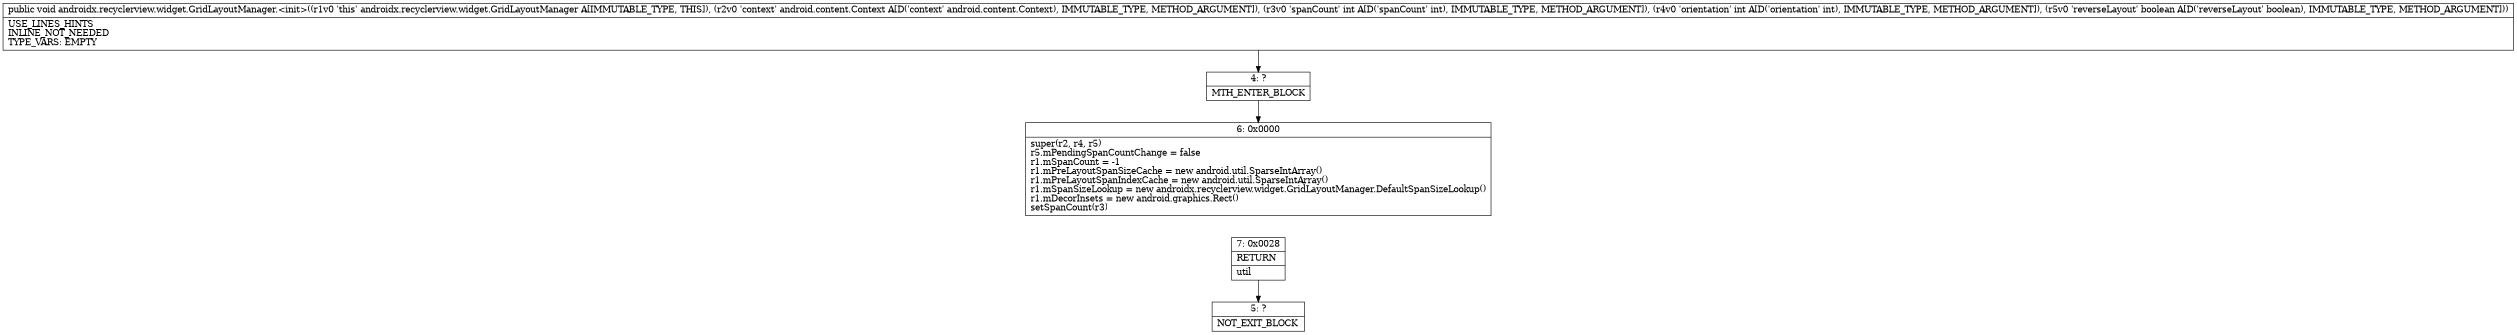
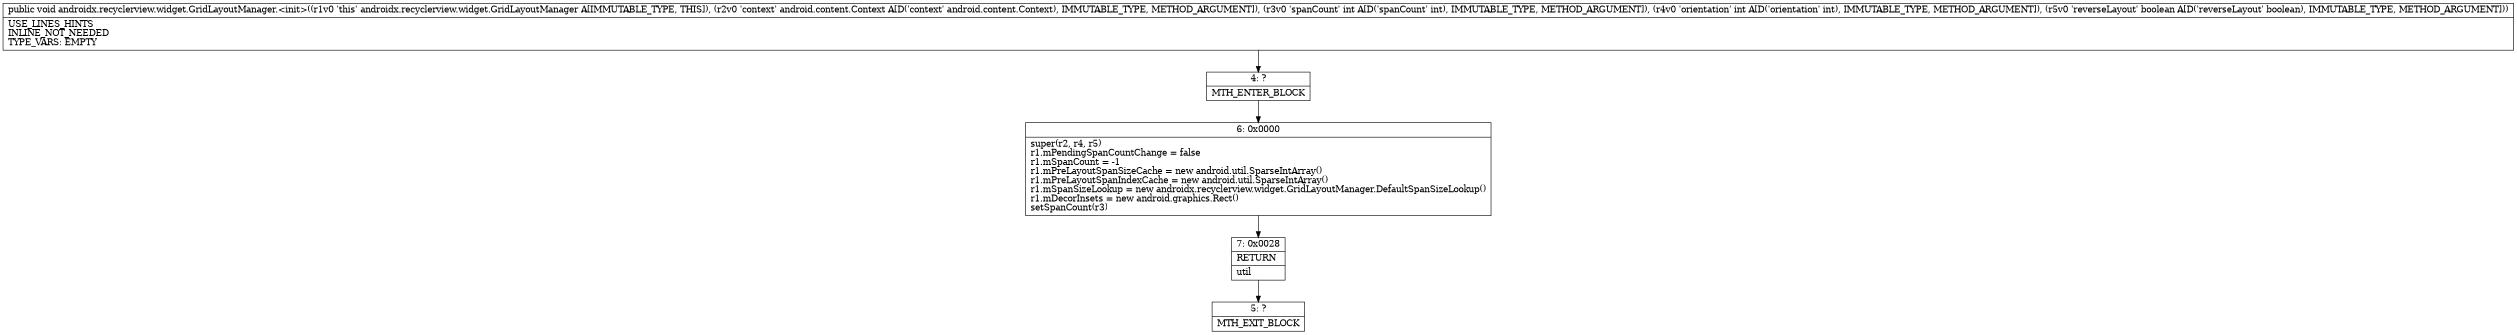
node "6: 0x0000": text "r5.mPendingSpanCountChange = false" -> "r1.mPendingSpanCountChange = false"
edge "6: 0x0000" -> "7: 0x0028": added
node "5: ?": text "NOT_EXIT_BLOCK" -> "MTH_EXIT_BLOCK"
